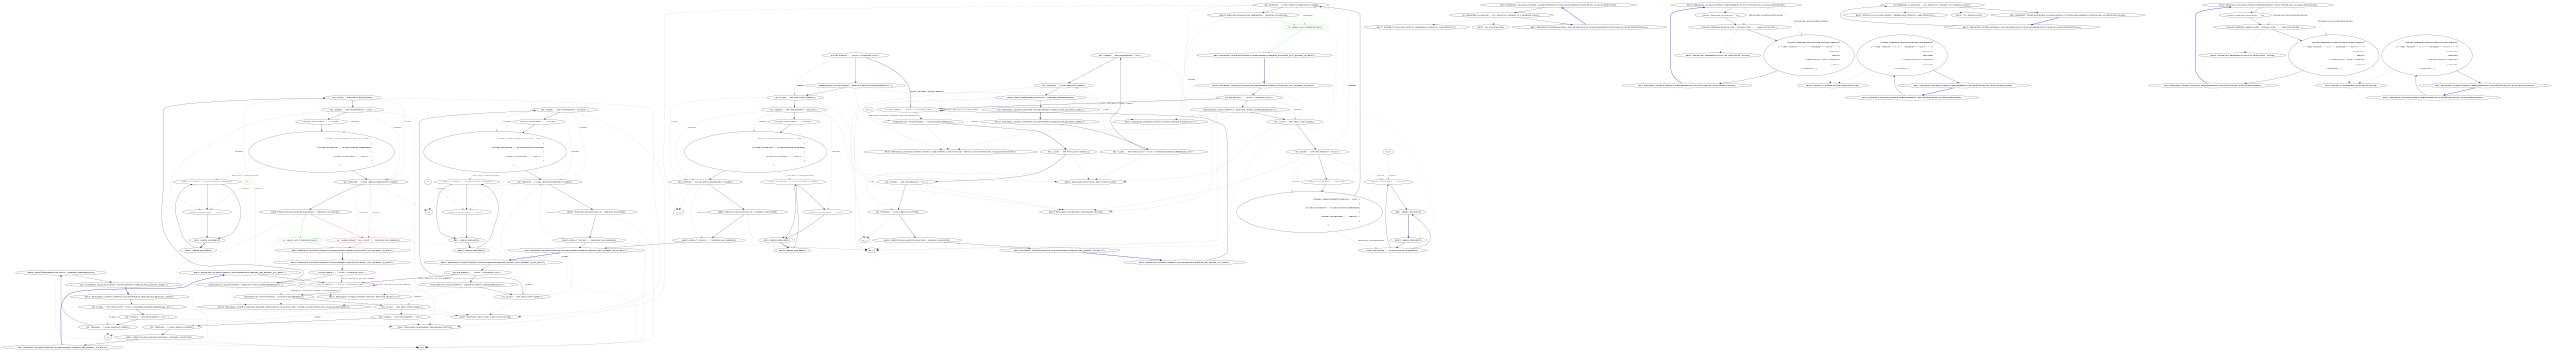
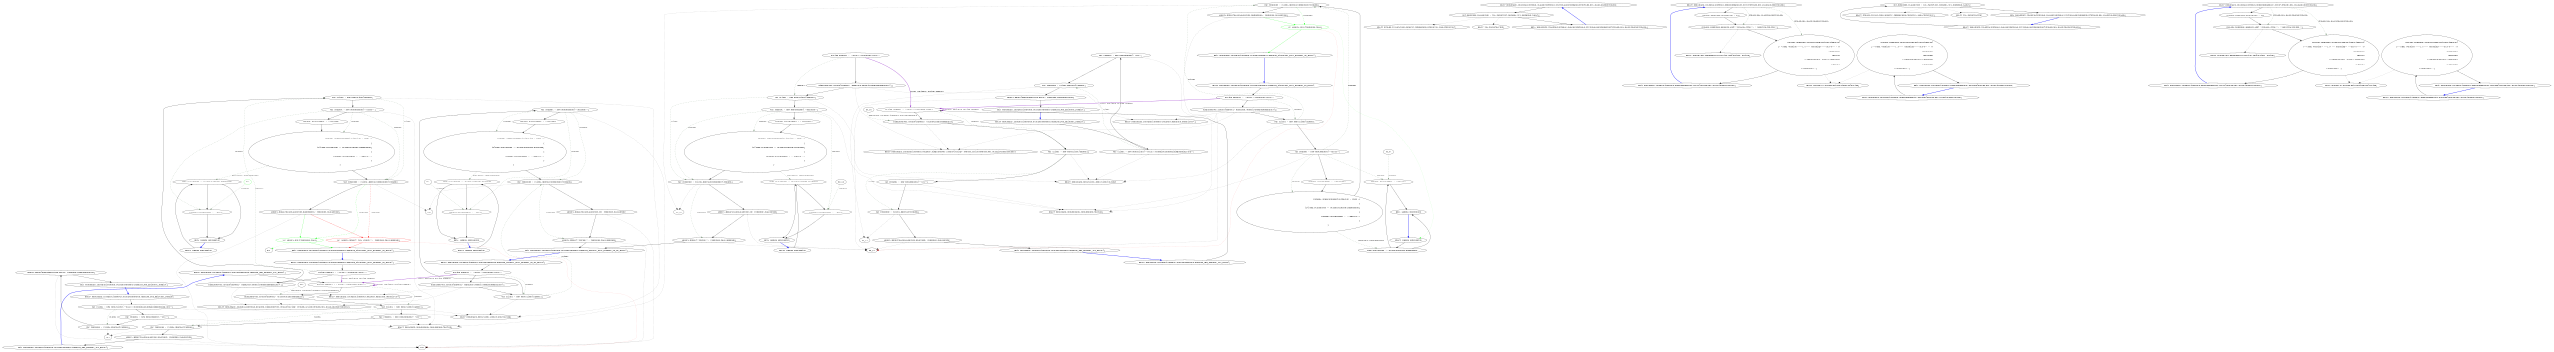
node "m0_68": added
node "d37": added
